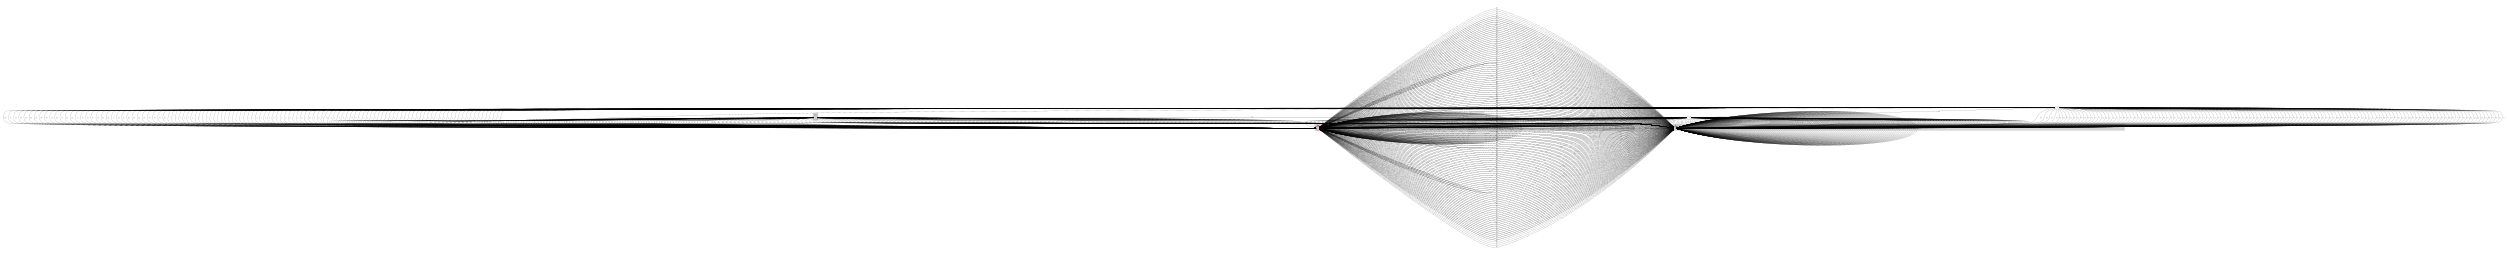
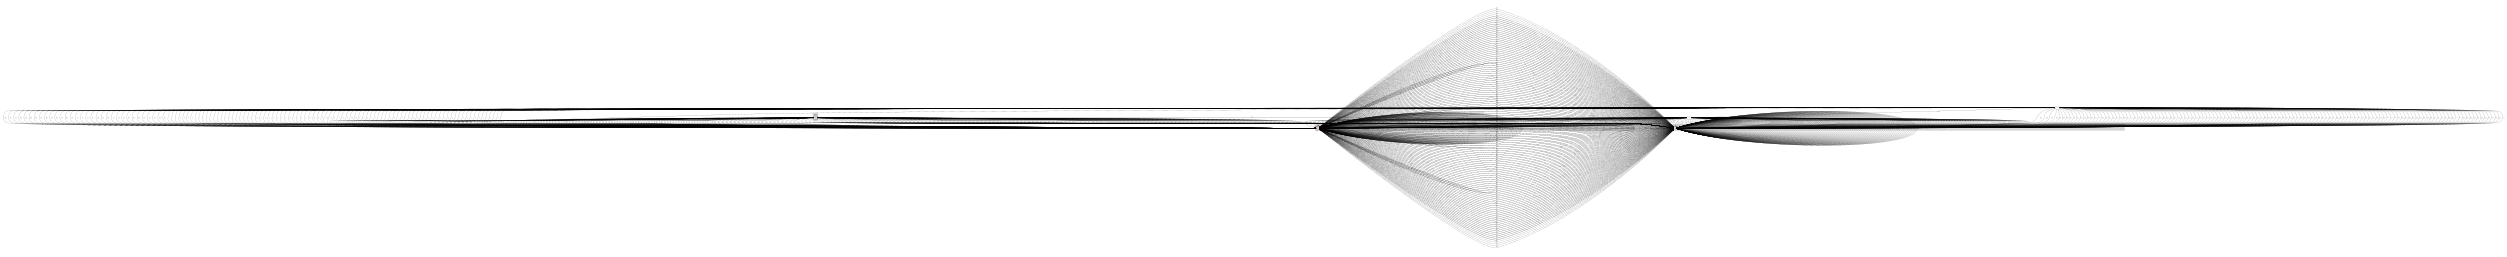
node "4": color red -> black
